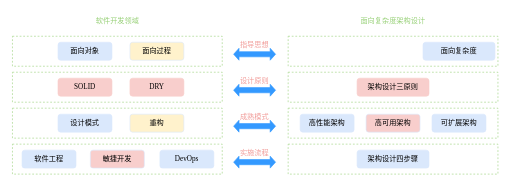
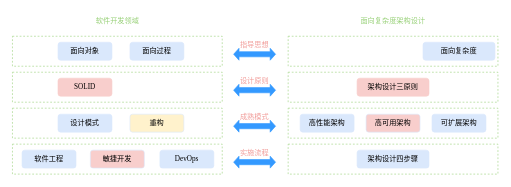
node "面向过程": fillcolor #fff2cc -> #dae8fc
node "DRY": removed
